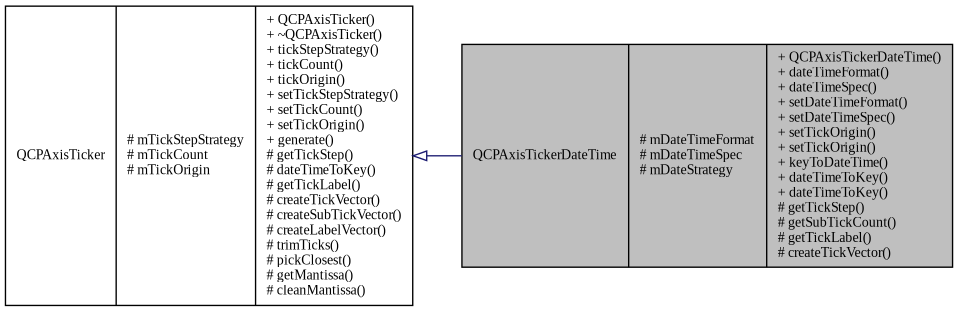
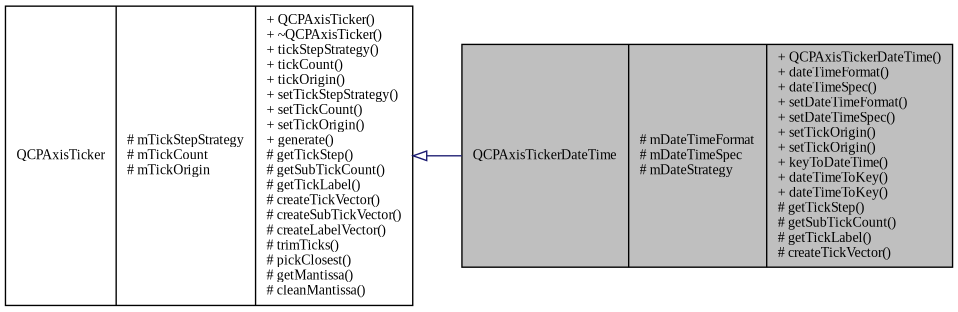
node "QCPAxisTicker": text "# dateTimeToKey()" -> "# getSubTickCount()"
